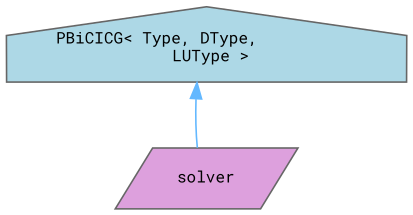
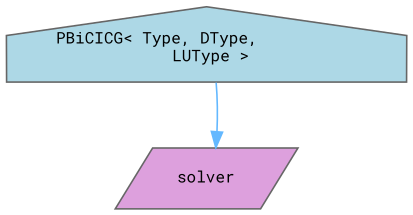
edge "solver" -> "PBiCICG< Type, DType, LUType >": reversed
